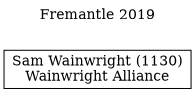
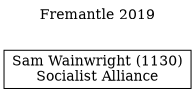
node "Sam Wainwright (1130) Wainwright Alliance": label "Sam Wainwright (1130) Wainwright Alliance" -> "Sam Wainwright (1130) Socialist Alliance"
